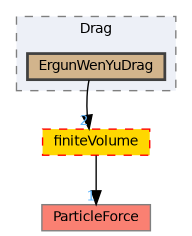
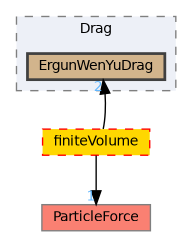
edge "ErgunWenYuDrag" -> "finiteVolume": reversed
